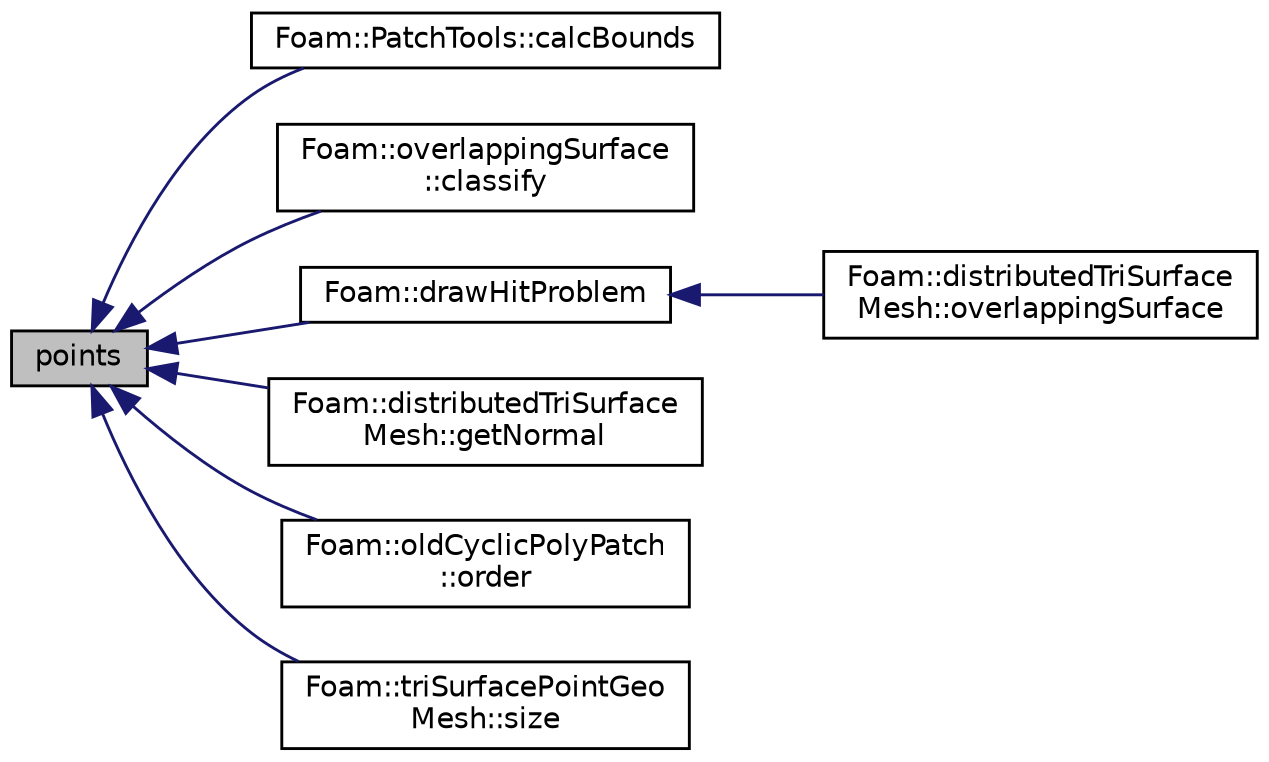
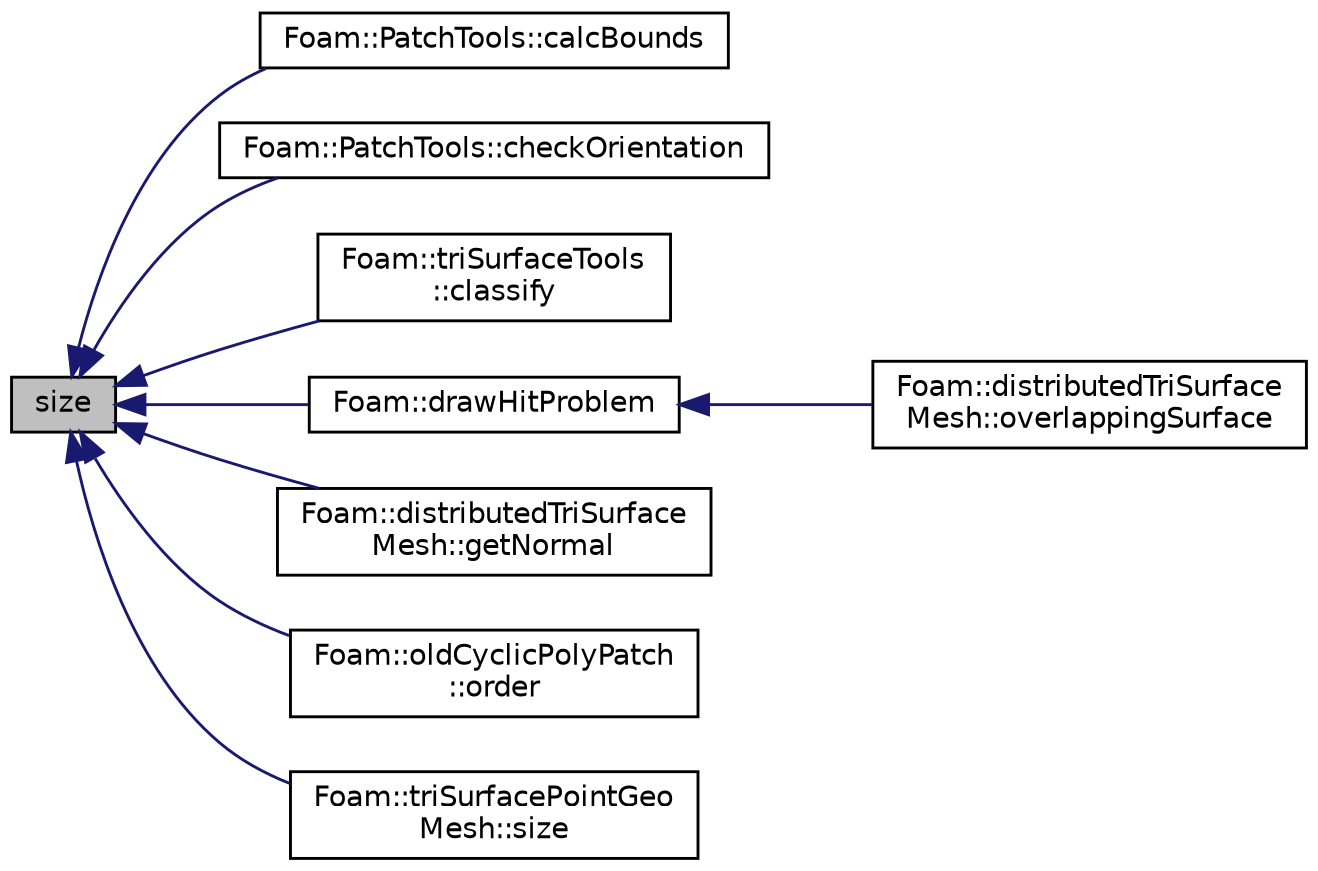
node "Foam::PatchTools::checkOrientation": added
node "Foam::overlappingSurface ::classify": label "Foam::overlappingSurface ::classify" -> "Foam::triSurfaceTools ::classify"
node "points": label "points" -> "size"
